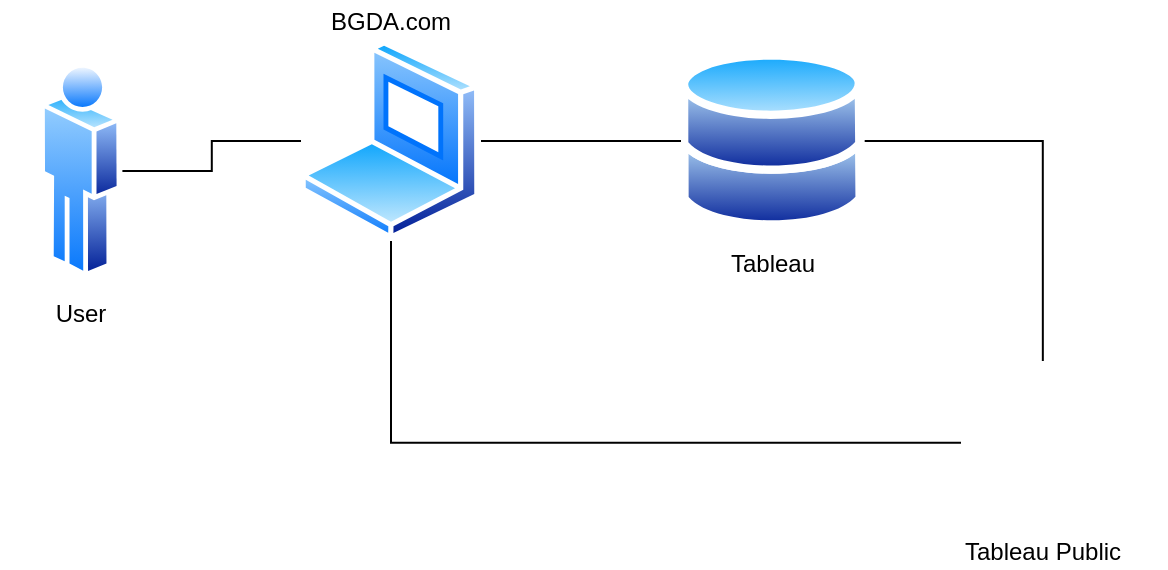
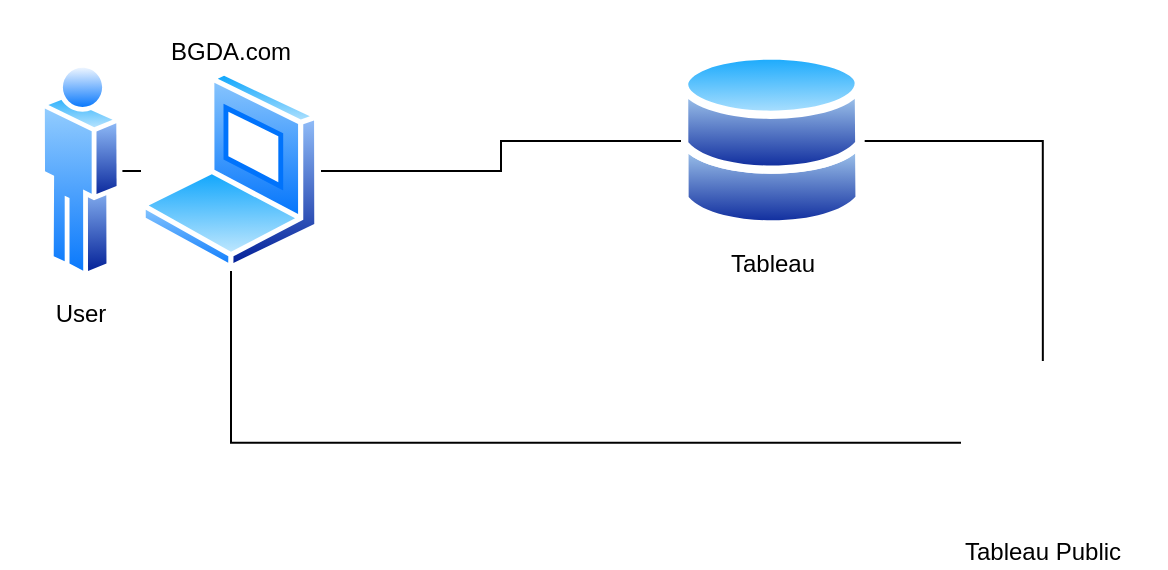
node "BGDA.com": moved (391, 141) -> (231, 171)
